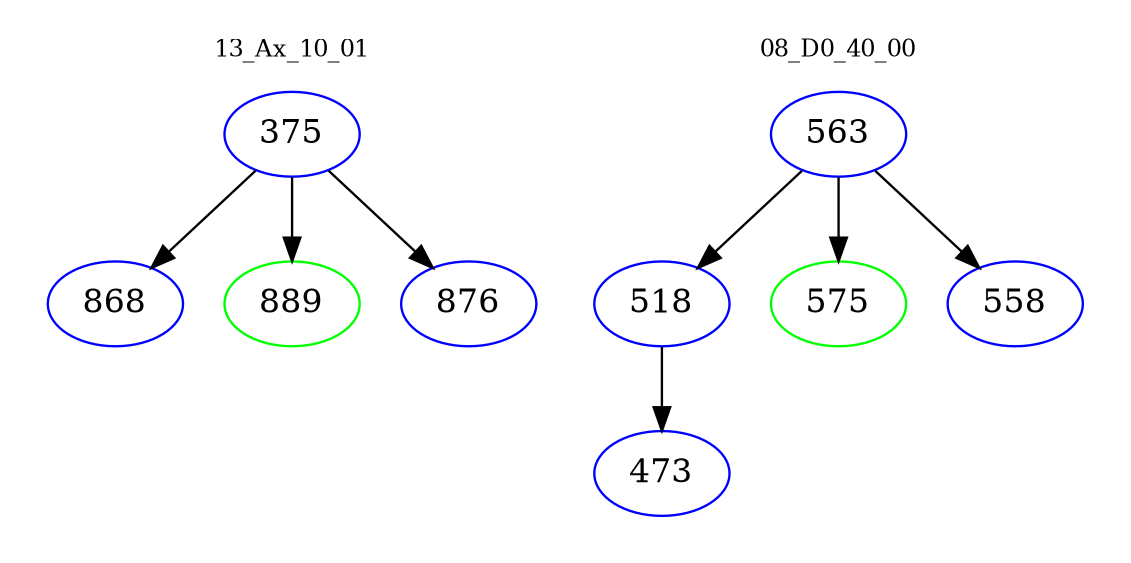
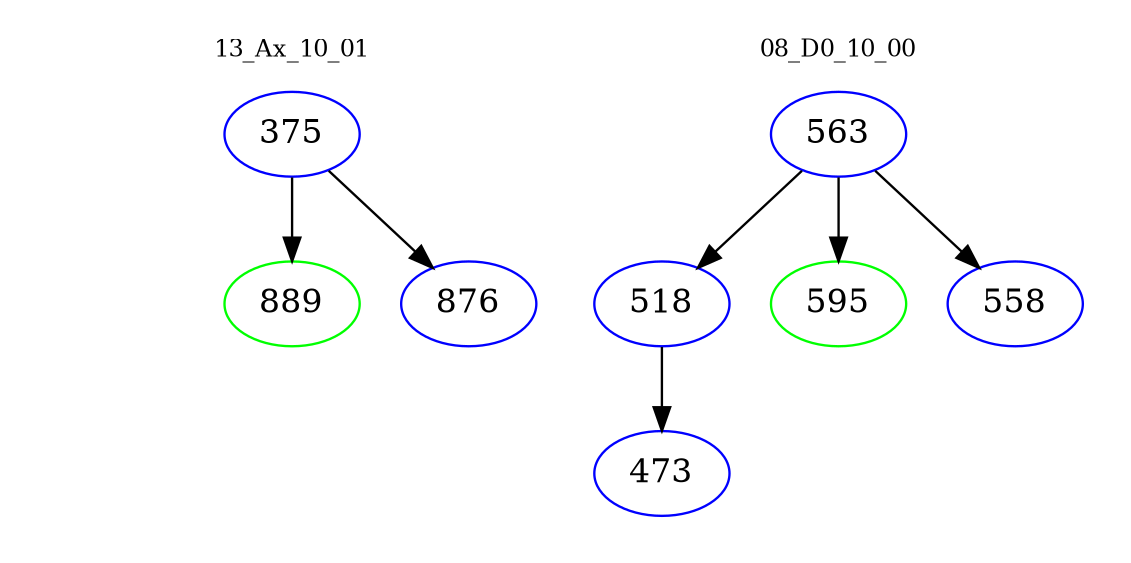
cluster "08_D0_40_00": label "08_D0_40_00" -> "08_D0_10_00"
node "868": removed
node "575": label "575" -> "595"
